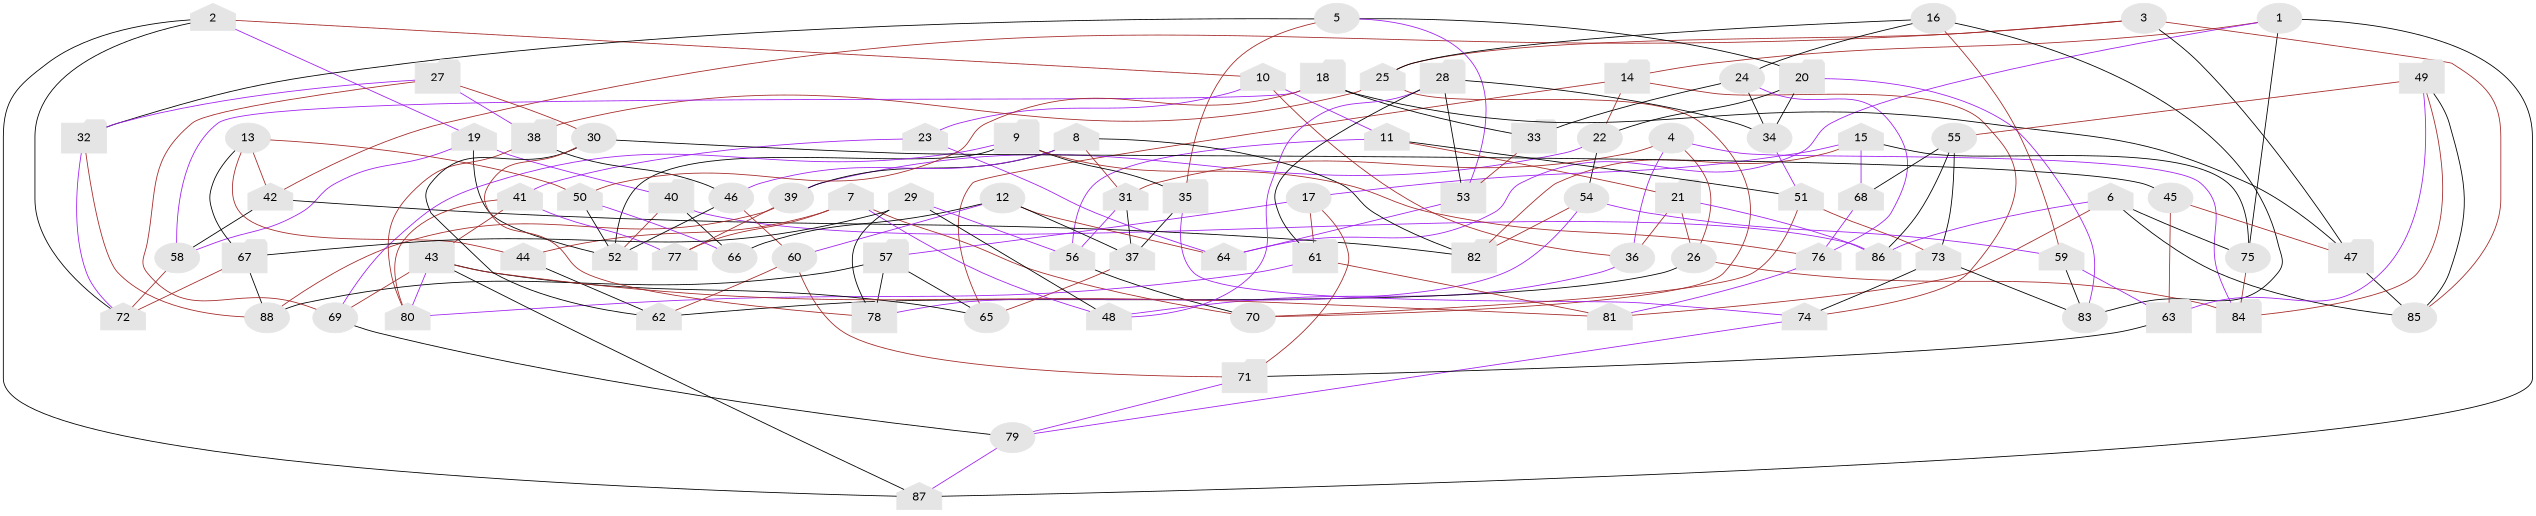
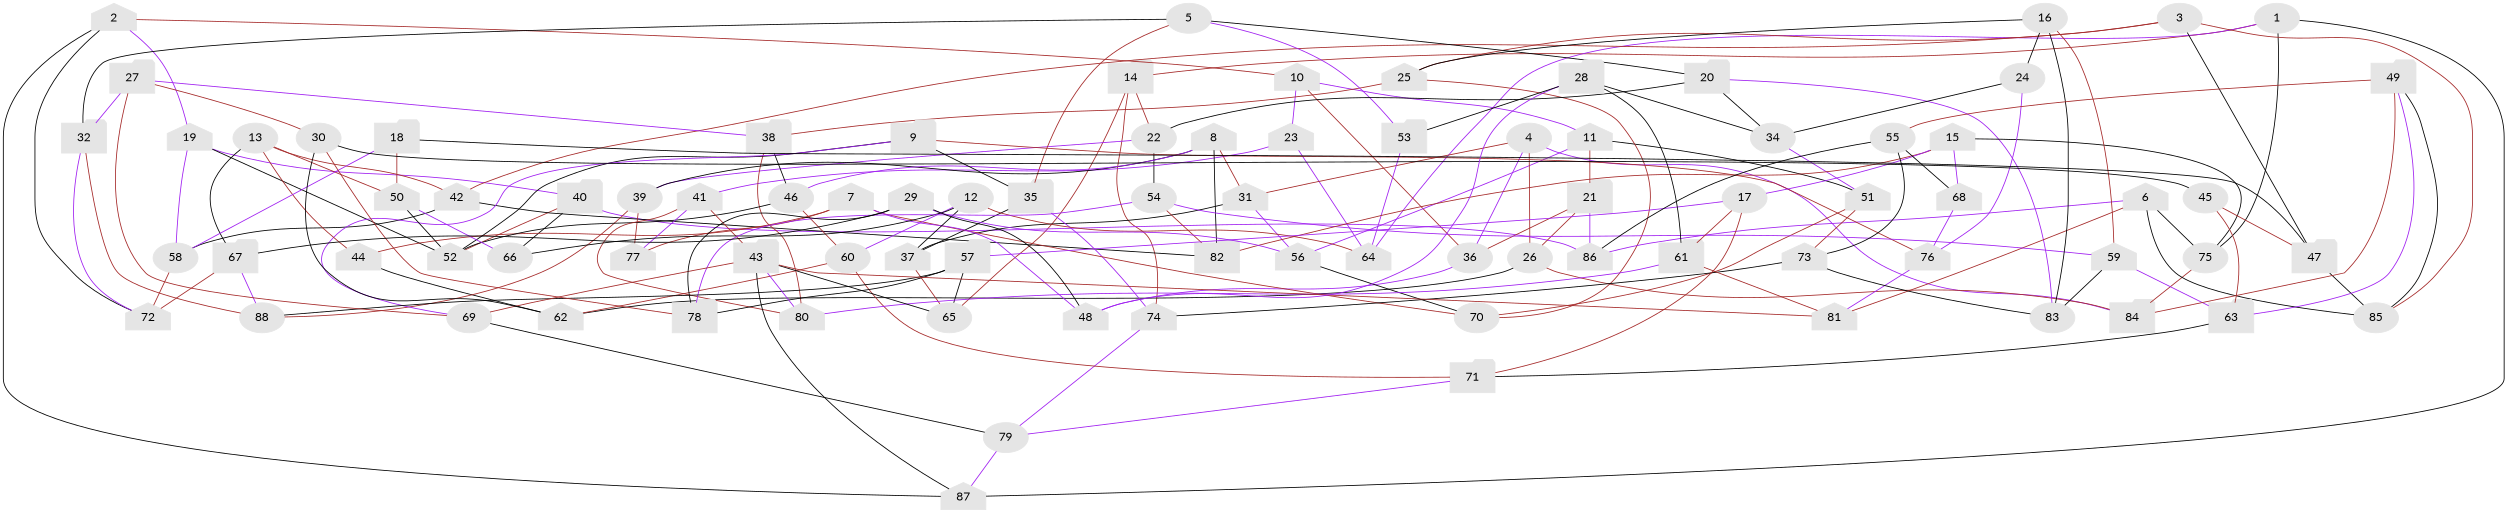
node "33": removed
edge "67" -- "88": color black -> purple
